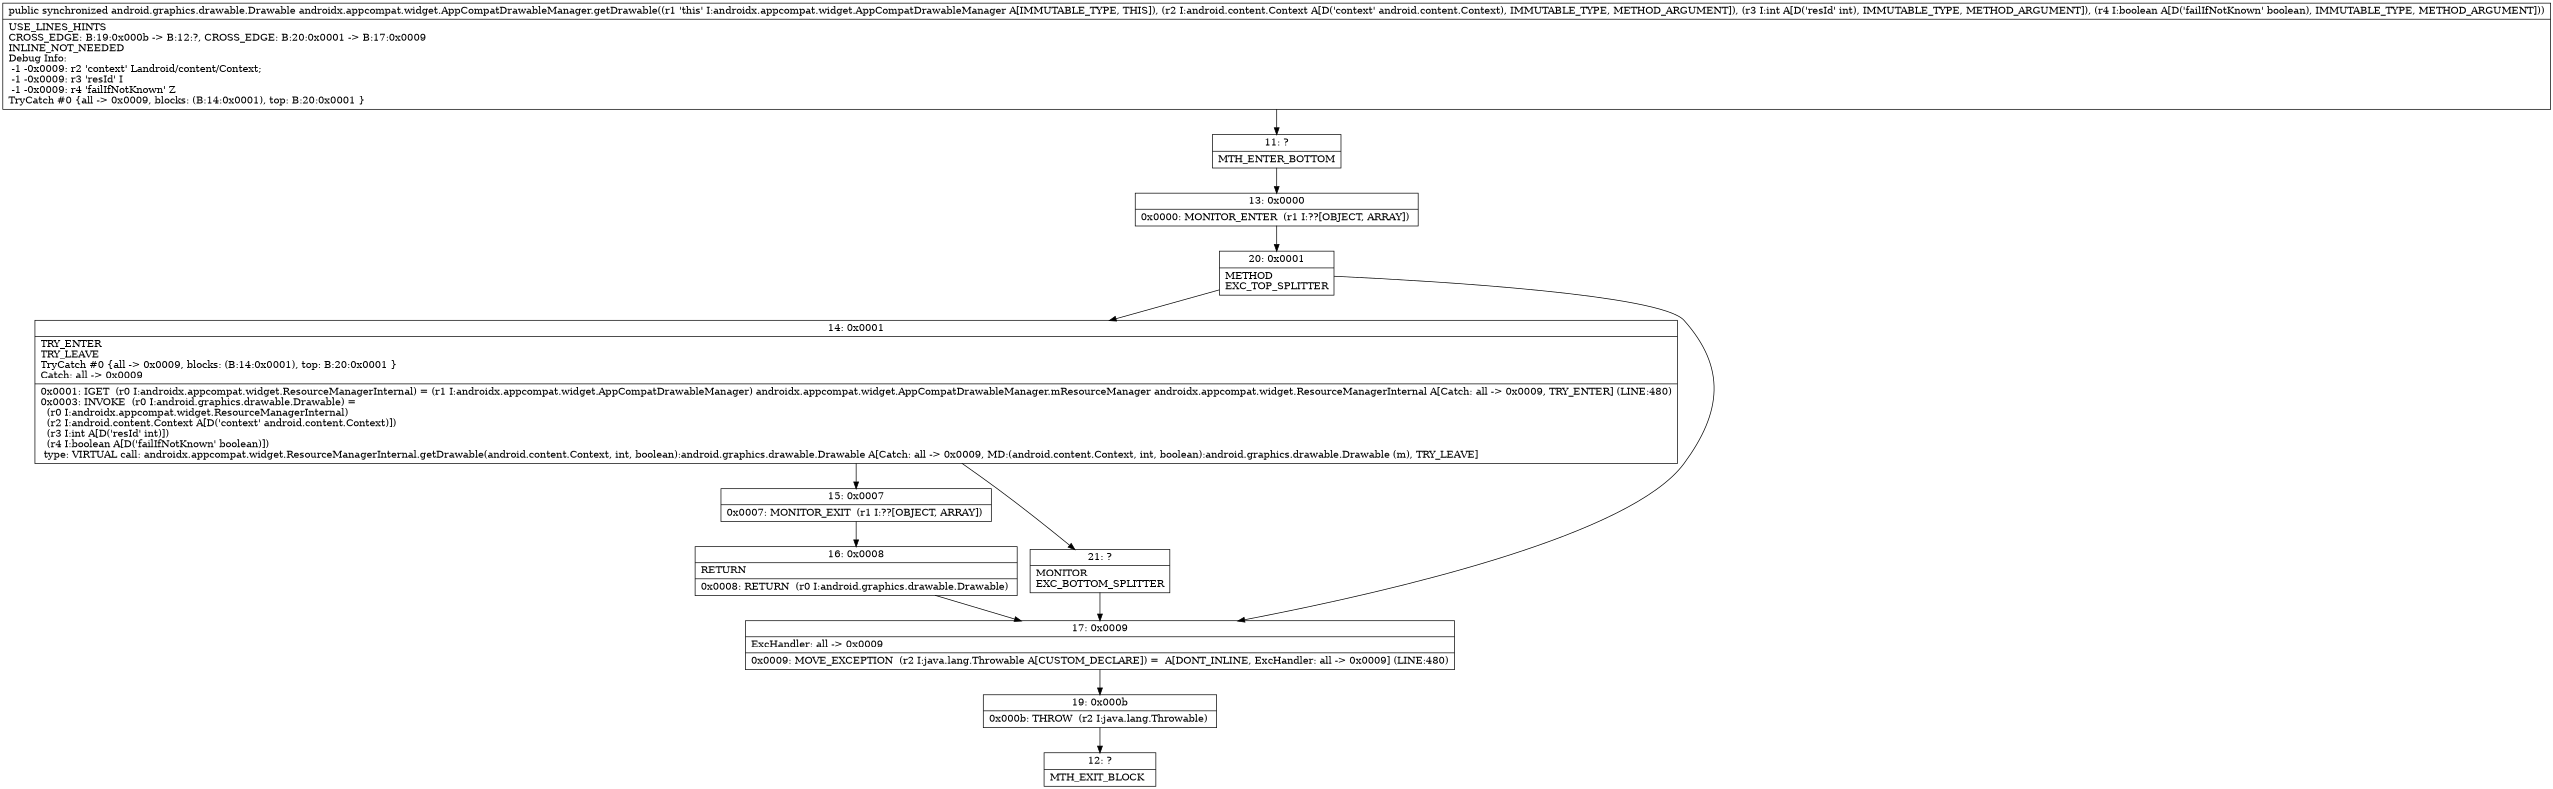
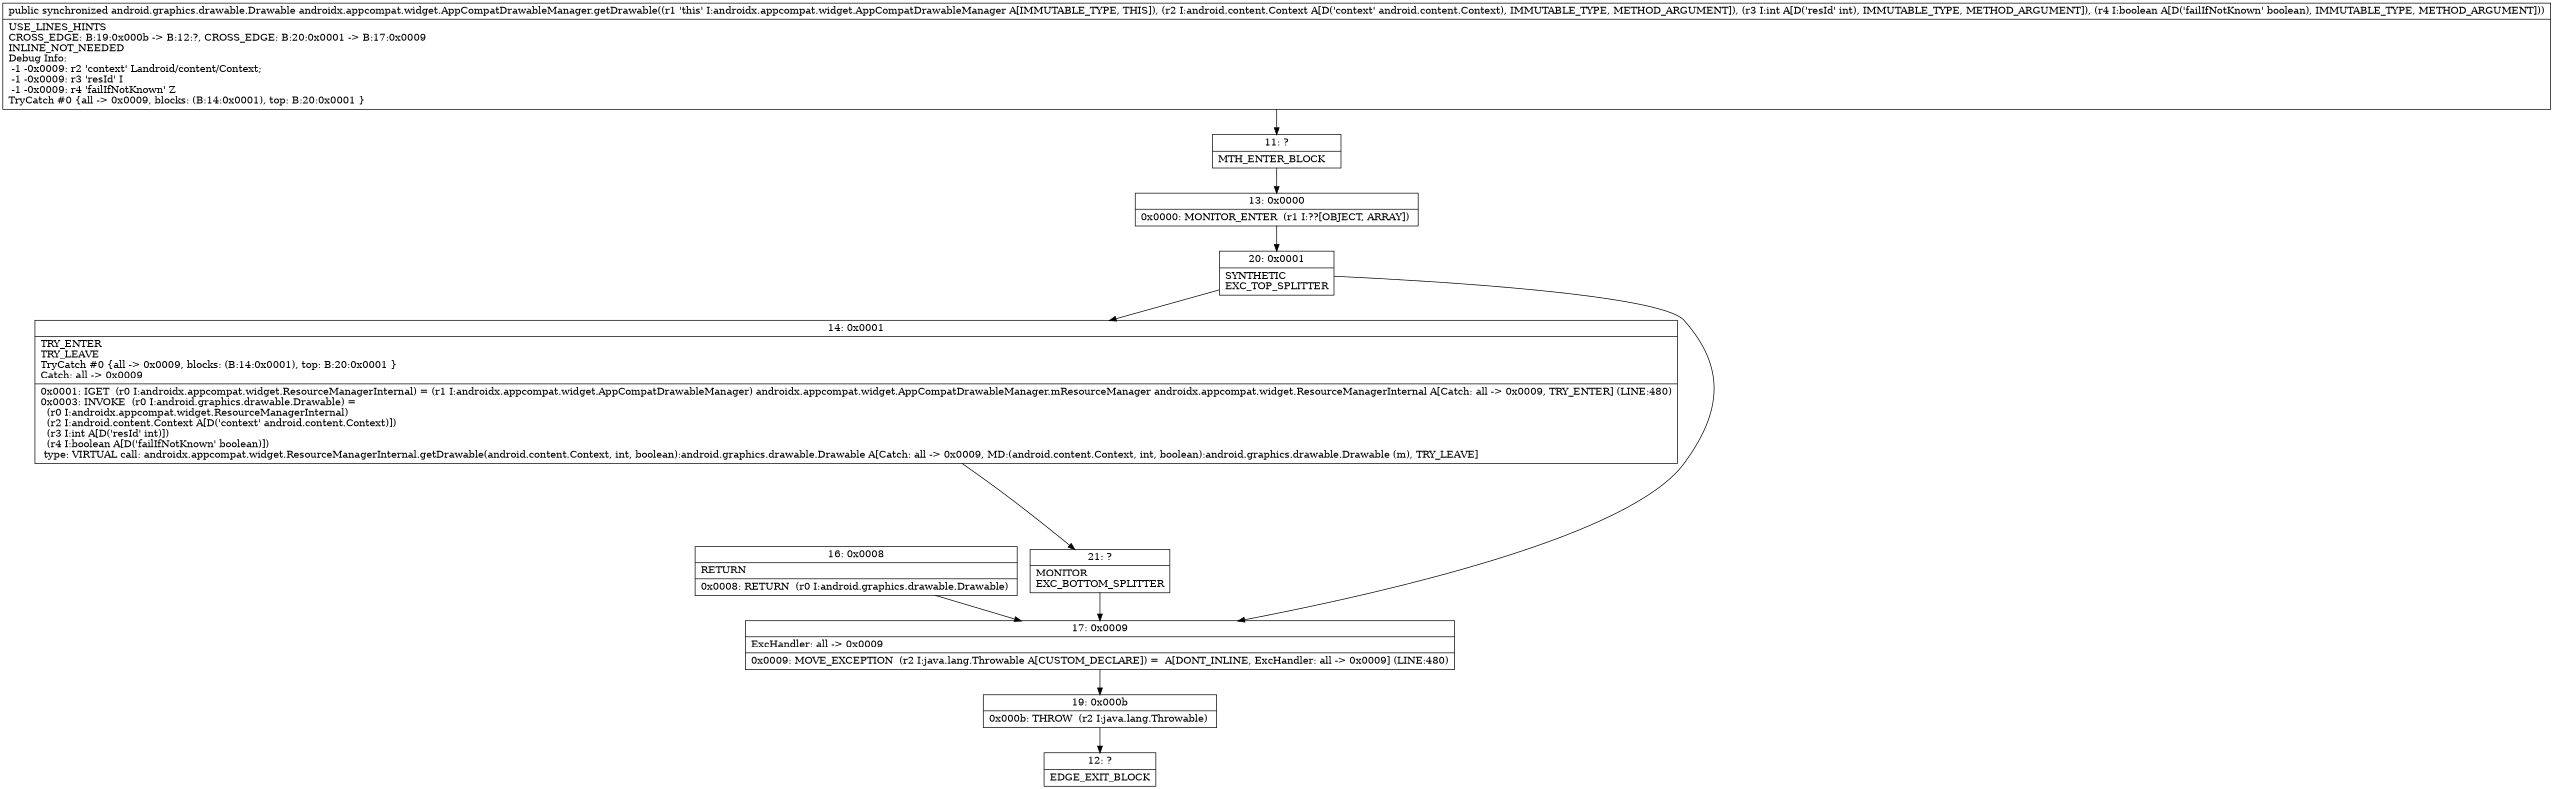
node "11: ?": text "MTH_ENTER_BOTTOM" -> "MTH_ENTER_BLOCK"
node "20: 0x0001": text "METHOD" -> "SYNTHETIC"
node "15: 0x0007": removed
node "12: ?": text "MTH_EXIT_BLOCK" -> "EDGE_EXIT_BLOCK"
